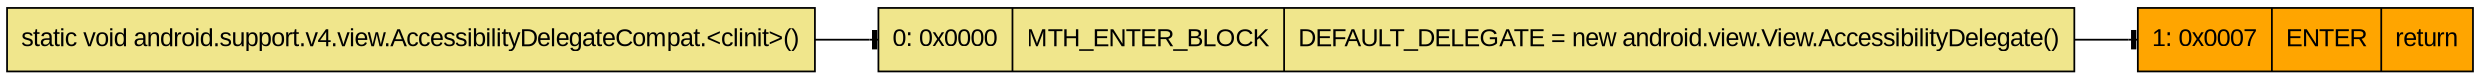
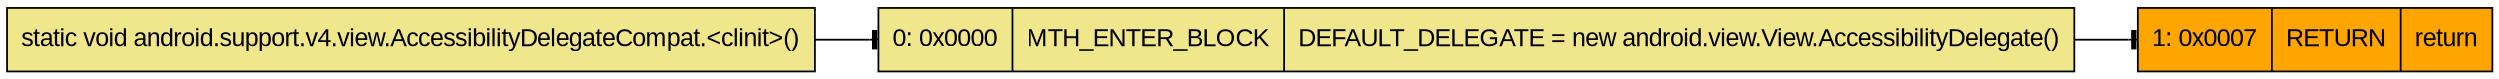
node "1: 0x0007": text "ENTER" -> "RETURN"
